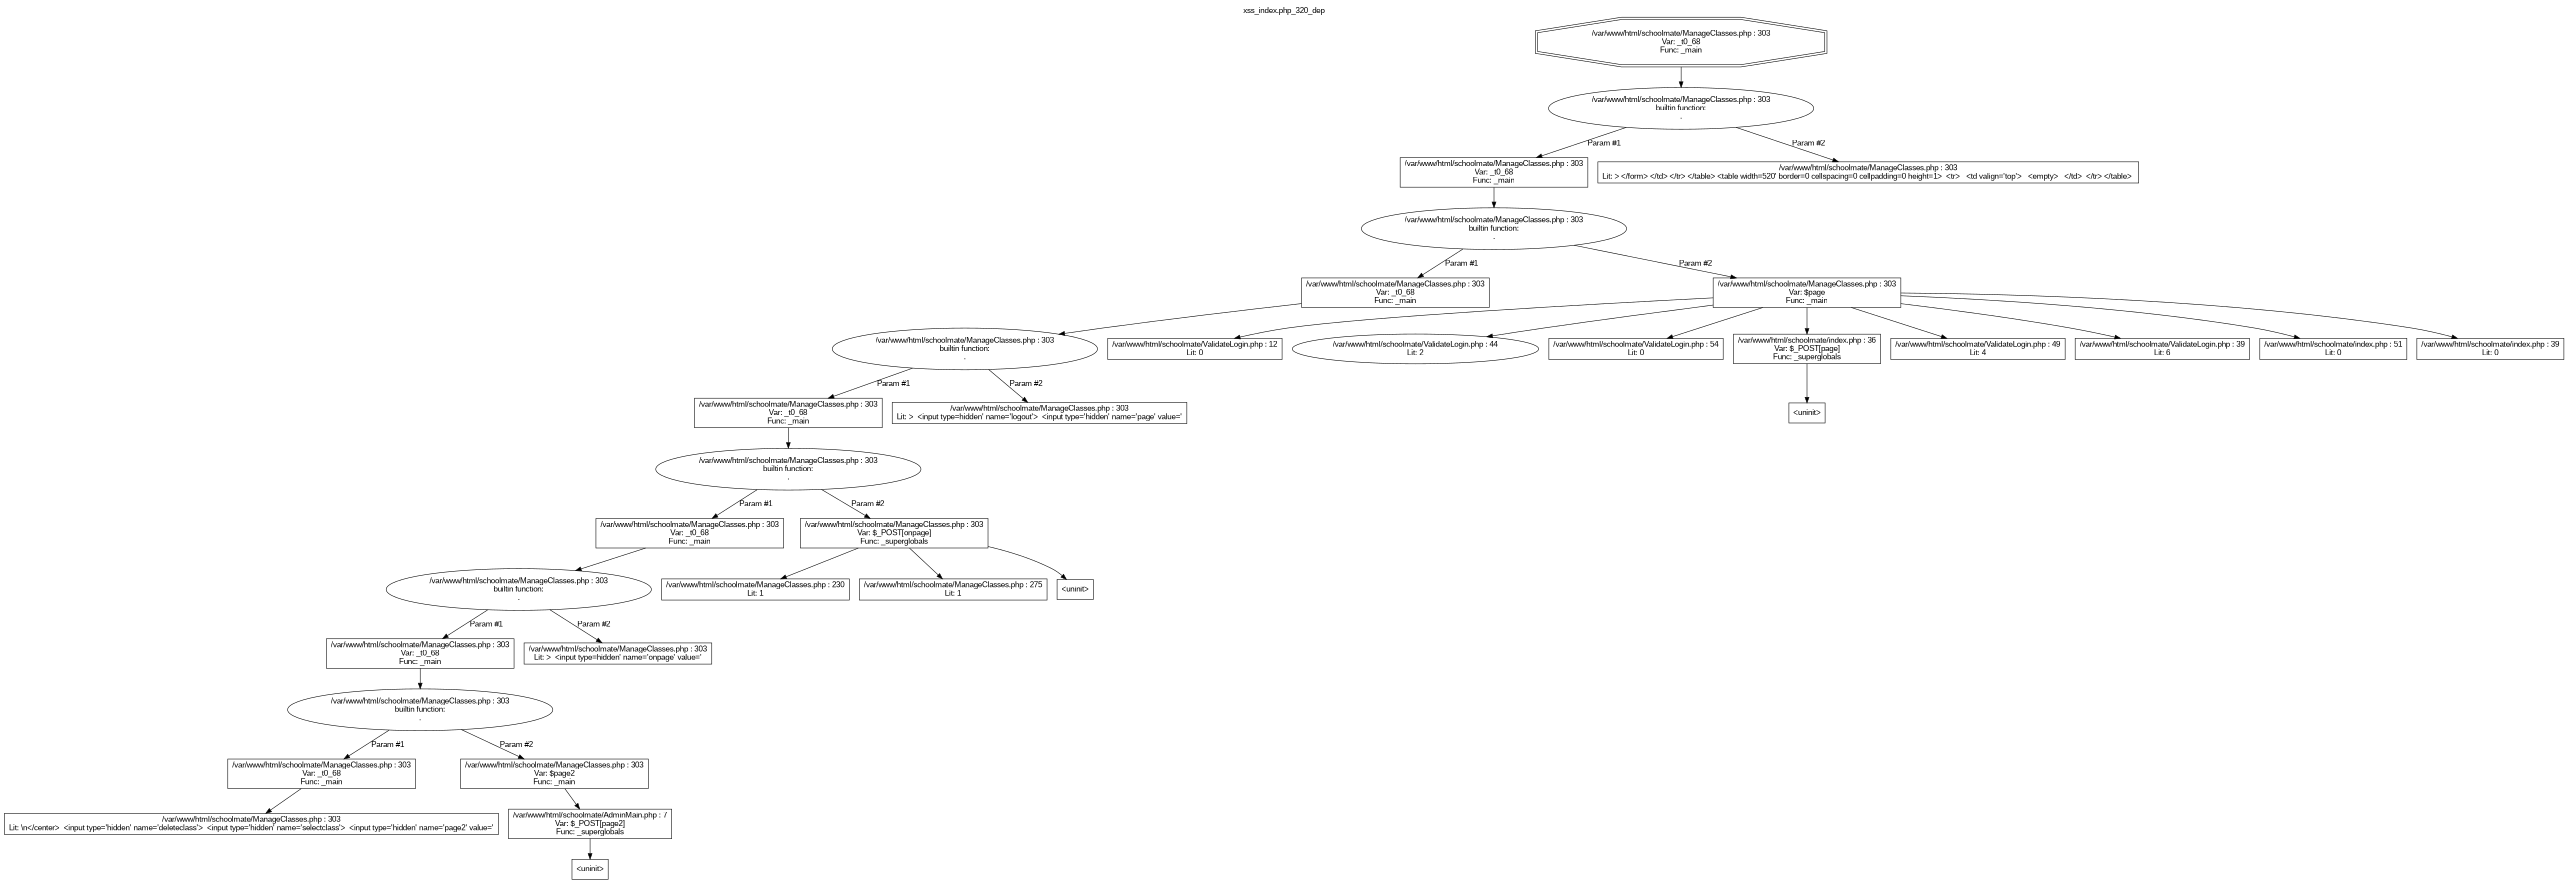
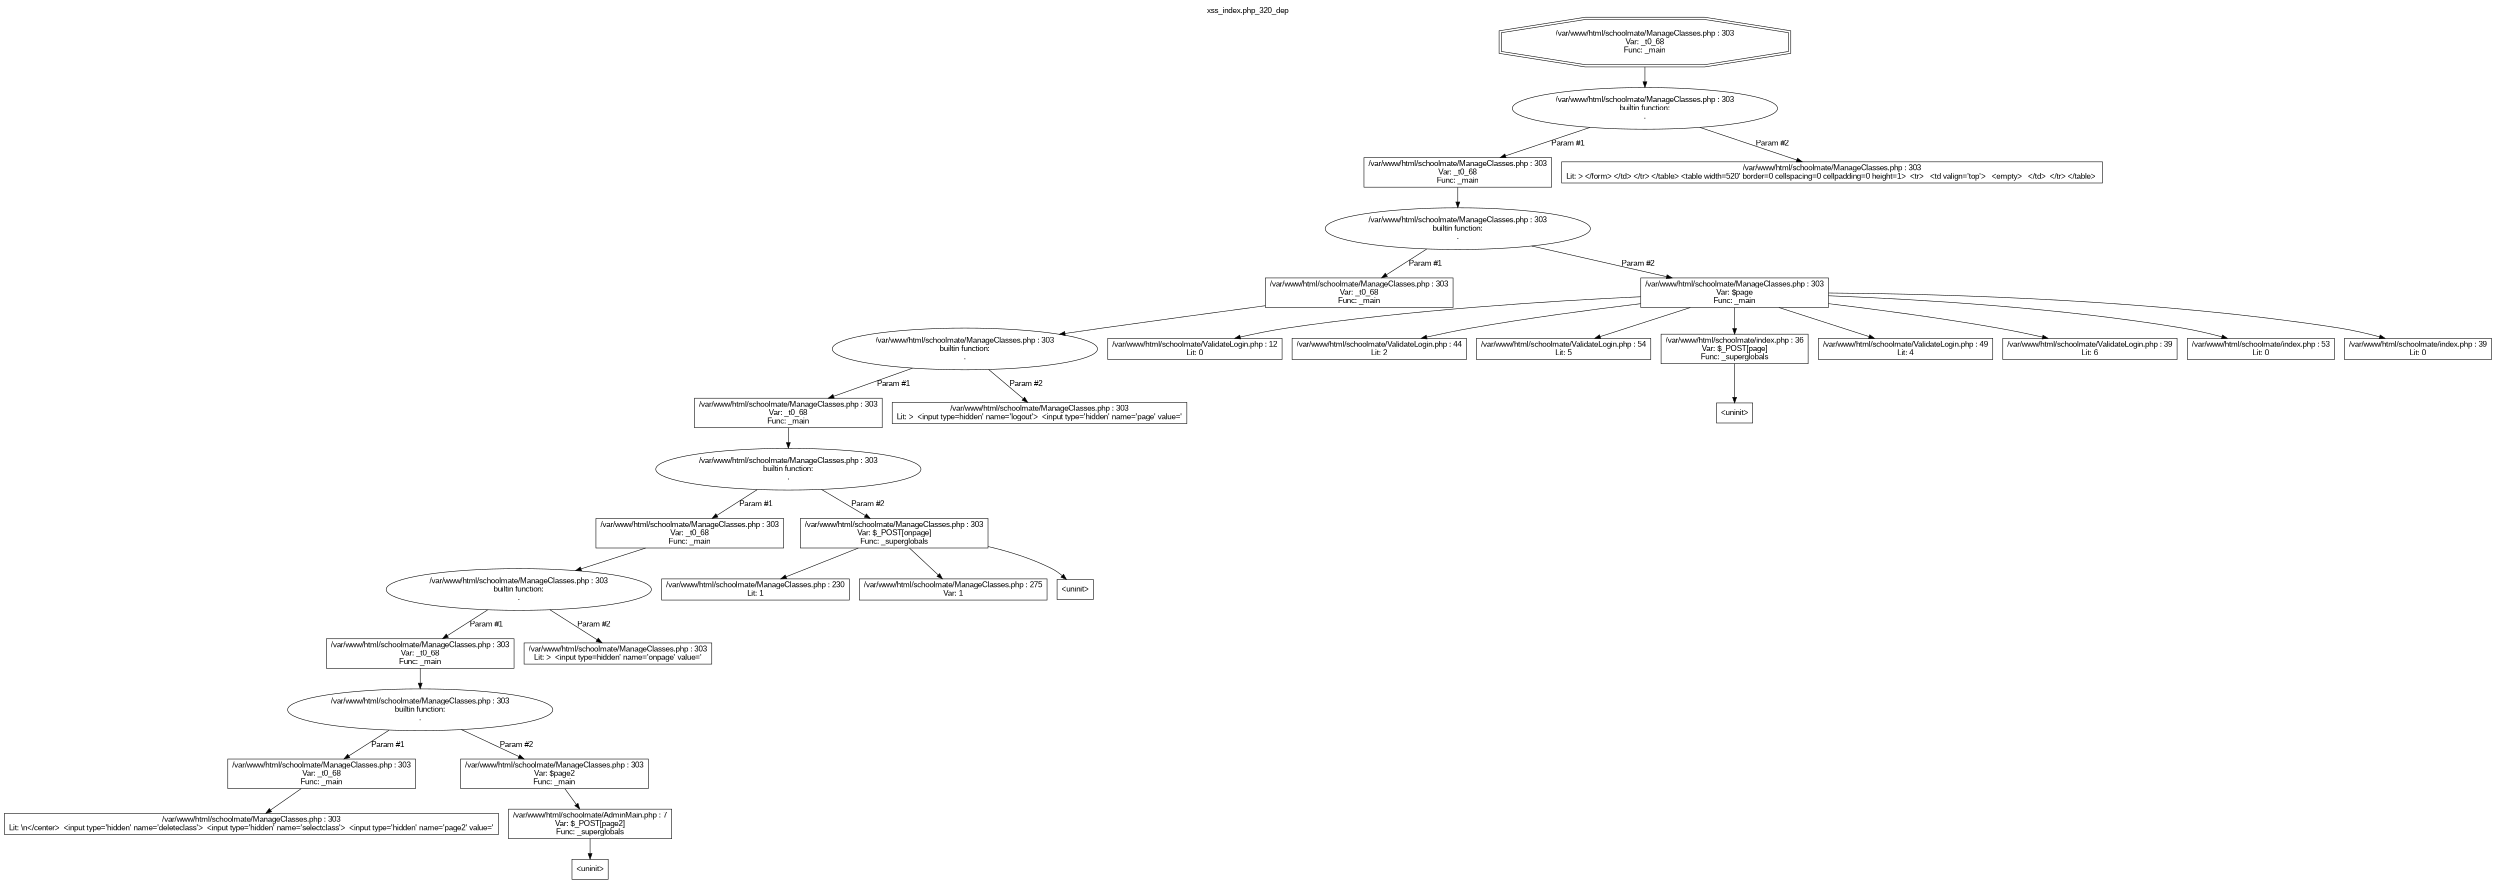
node "/var/www/html/schoolmate/ValidateLogin.php : 44 Lit: 2": shape ellipse -> box
node "/var/www/html/schoolmate/ValidateLogin.php : 54 Lit: 0": label "/var/www/html/schoolmate/ValidateLogin.php : 54 Lit: 0" -> "/var/www/html/schoolmate/ValidateLogin.php : 54 Lit: 5"
node "/var/www/html/schoolmate/index.php : 51 Lit: 0": label "/var/www/html/schoolmate/index.php : 51 Lit: 0" -> "/var/www/html/schoolmate/index.php : 53 Lit: 0"
node "/var/www/html/schoolmate/ManageClasses.php : 275 Lit: 1": label "/var/www/html/schoolmate/ManageClasses.php : 275 Lit: 1" -> "/var/www/html/schoolmate/ManageClasses.php : 275 Var: 1"
